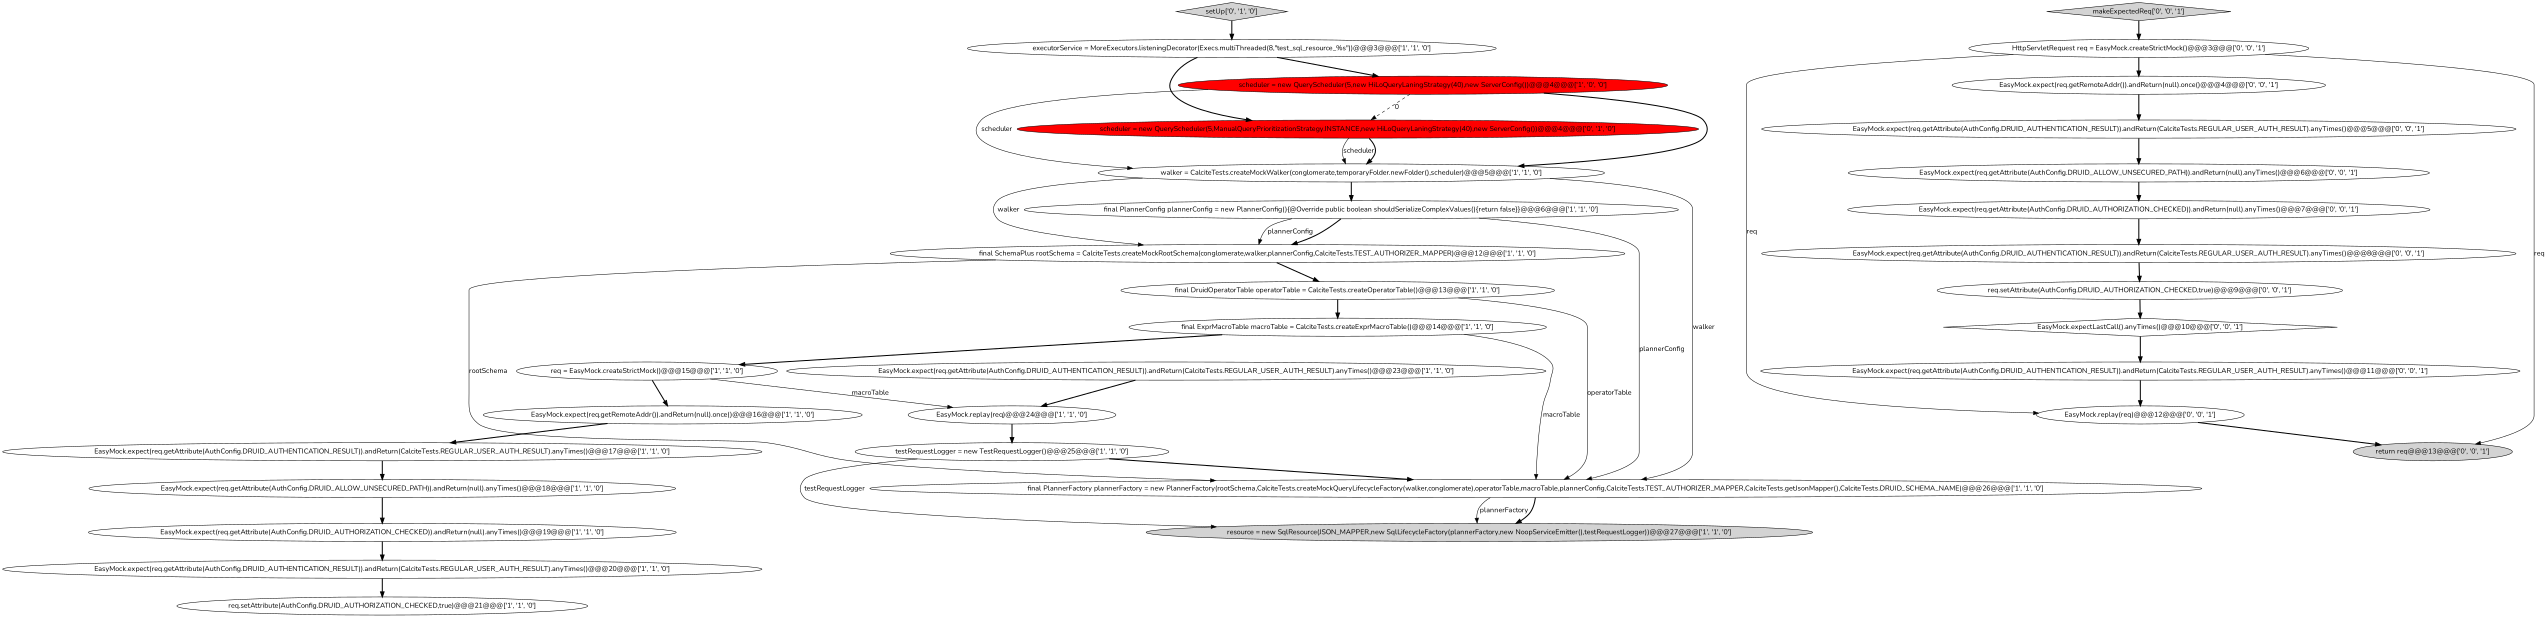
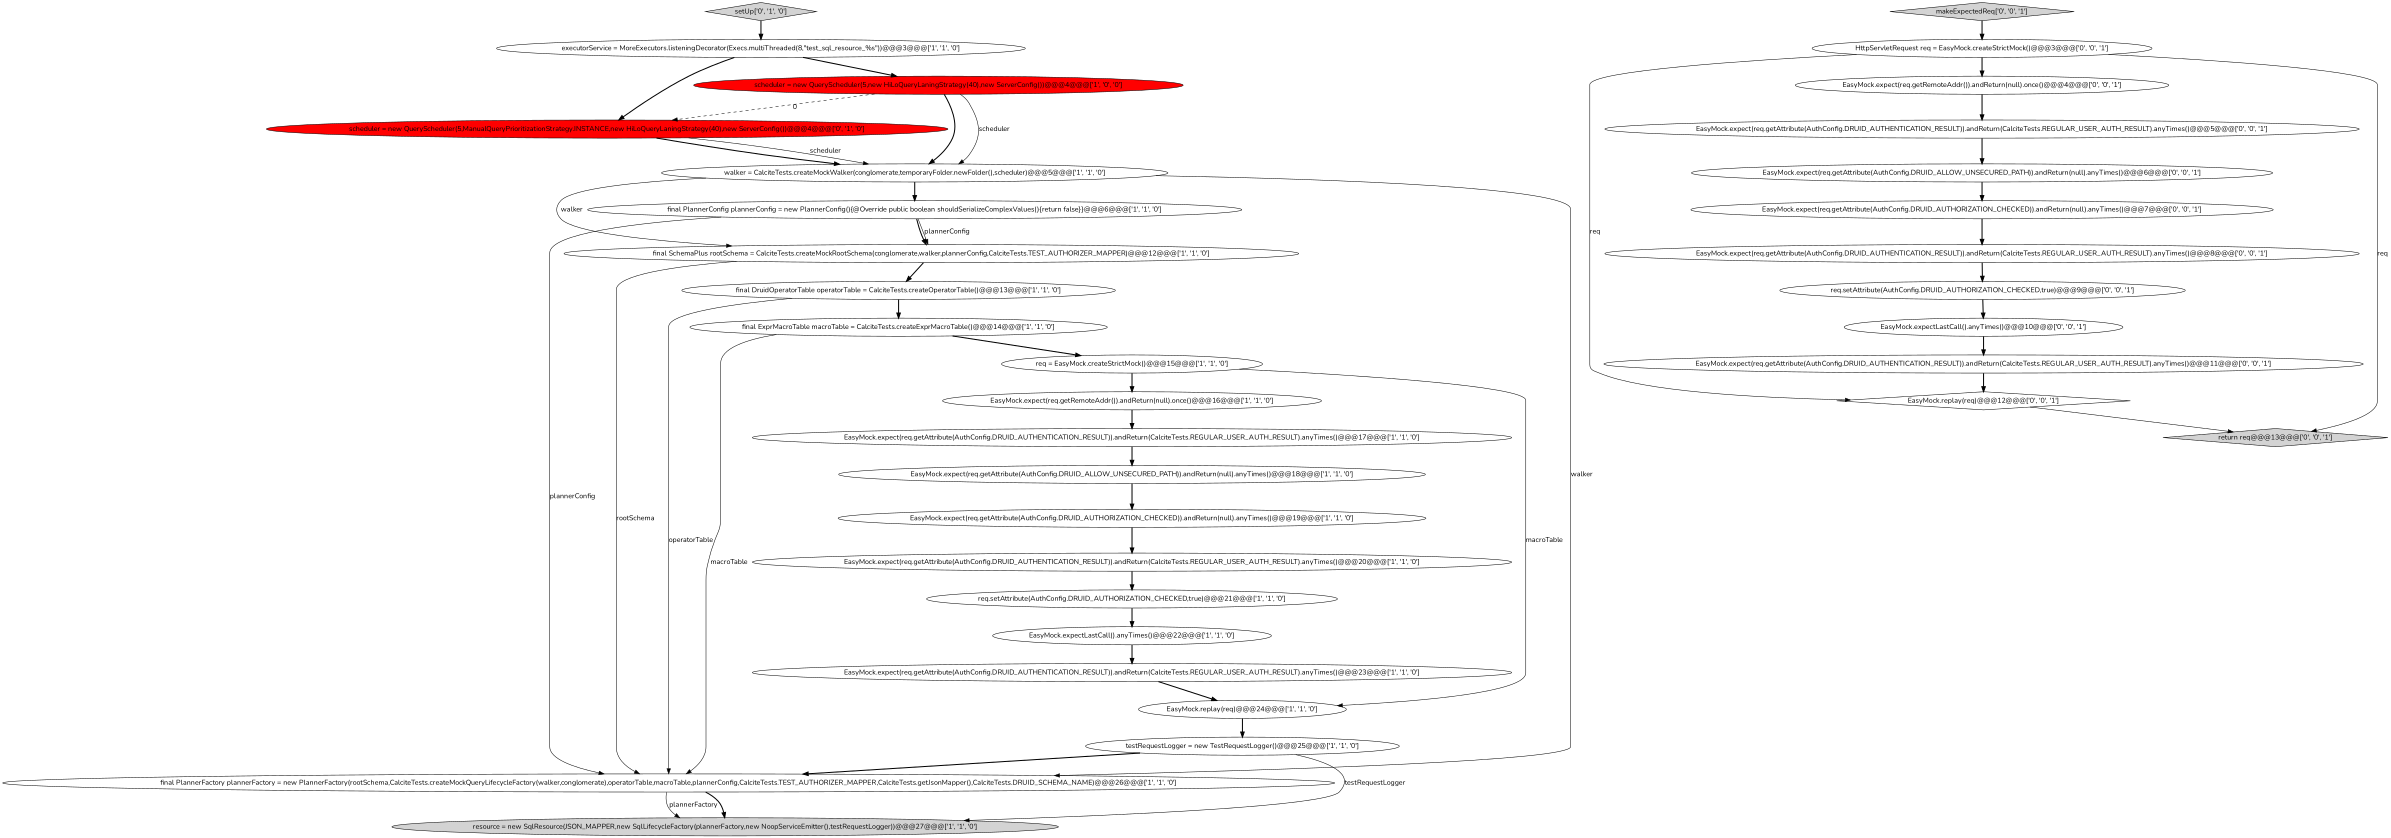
node "EasyMock.expectLastCall().anyTimes()@@@10@@@['0', '0', '1']": shape diamond -> ellipse
node "EasyMock.replay(req)@@@12@@@['0', '0', '1']": shape ellipse -> diamond
edge "EasyMock.replay(req)@@@12@@@['0', '0', '1']" -> "return req@@@13@@@['0', '0', '1']": style bold -> solid
node "return req@@@13@@@['0', '0', '1']": shape ellipse -> diamond
node "EasyMock.expectLastCall().anyTimes()@@@22@@@['1', '1', '0']": added
